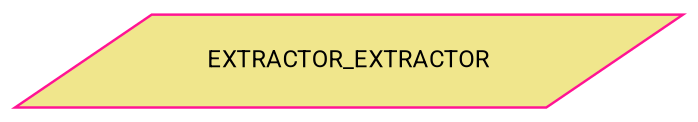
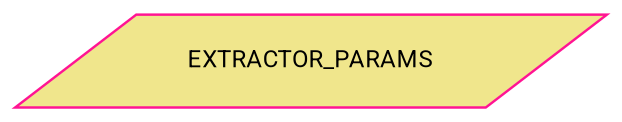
node "EXTRACTOR_EXTRACTOR": label "EXTRACTOR_EXTRACTOR" -> "EXTRACTOR_PARAMS"
